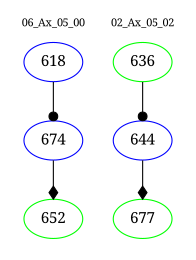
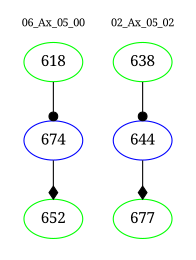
node "618": color blue -> green
node "636": label "636" -> "638"
